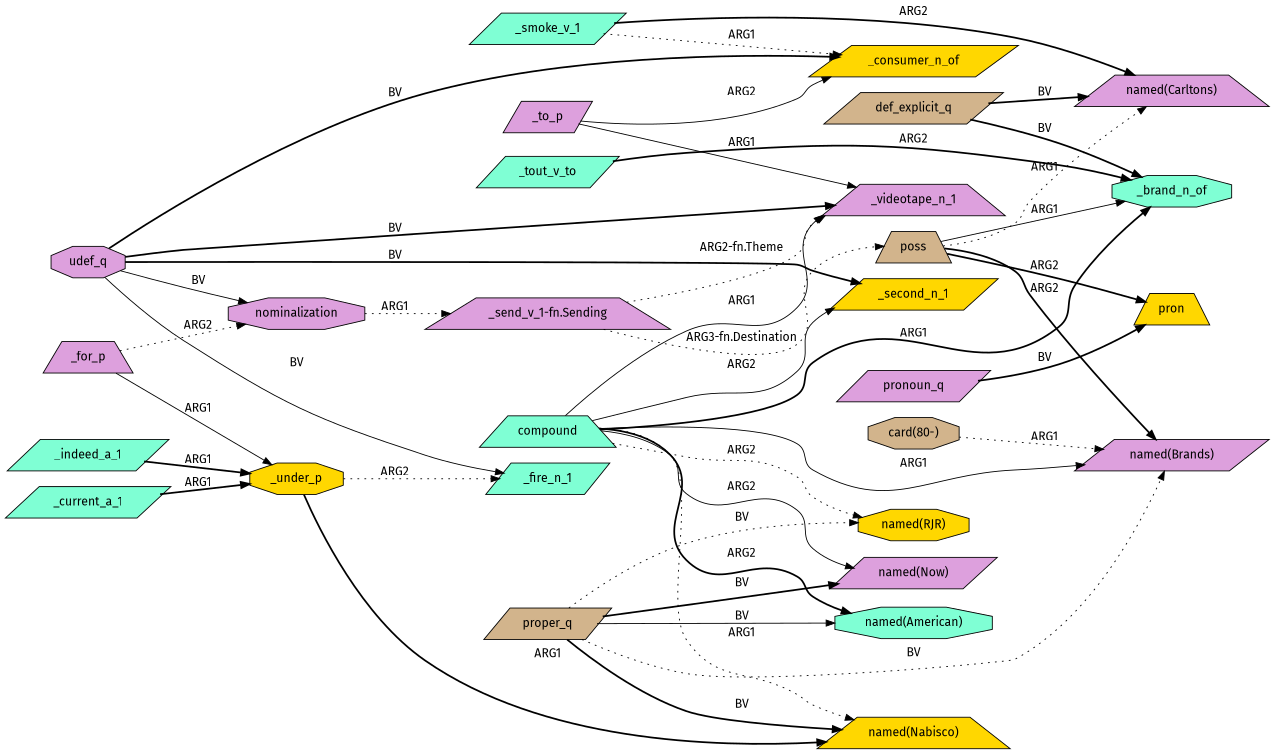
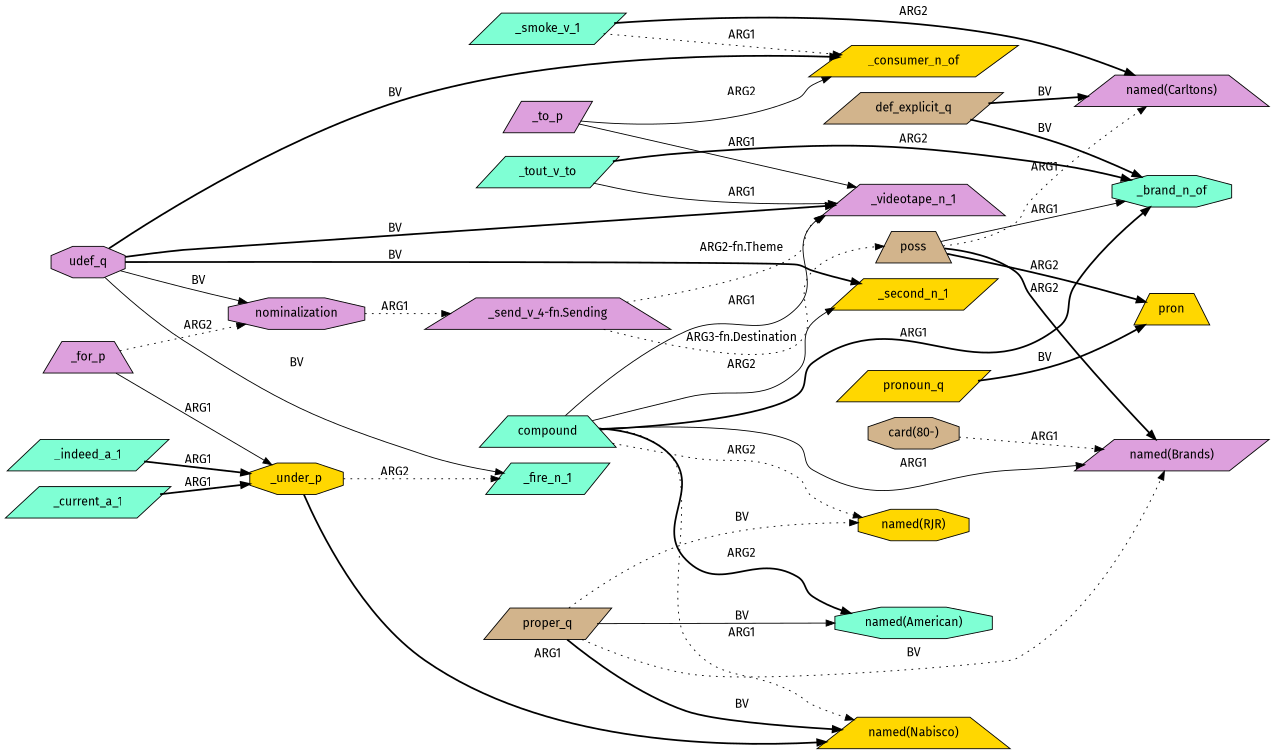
edge "_tout_v_to" -> "_videotape_n_1": added, label "ARG1"
node "_send_v_1-fn.Sending": label "_send_v_1-fn.Sending" -> "_send_v_4-fn.Sending"
node "pronoun_q": fillcolor plum -> gold
node "named(Now)": removed
